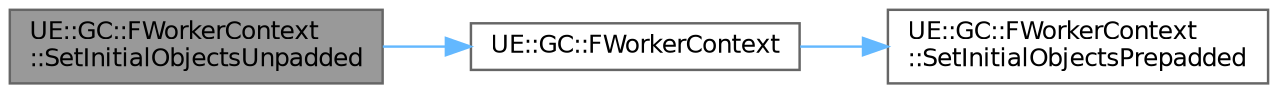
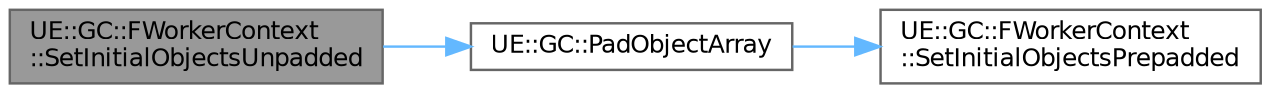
node "UE::GC::FWorkerContext": label "UE::GC::FWorkerContext" -> "UE::GC::PadObjectArray"
